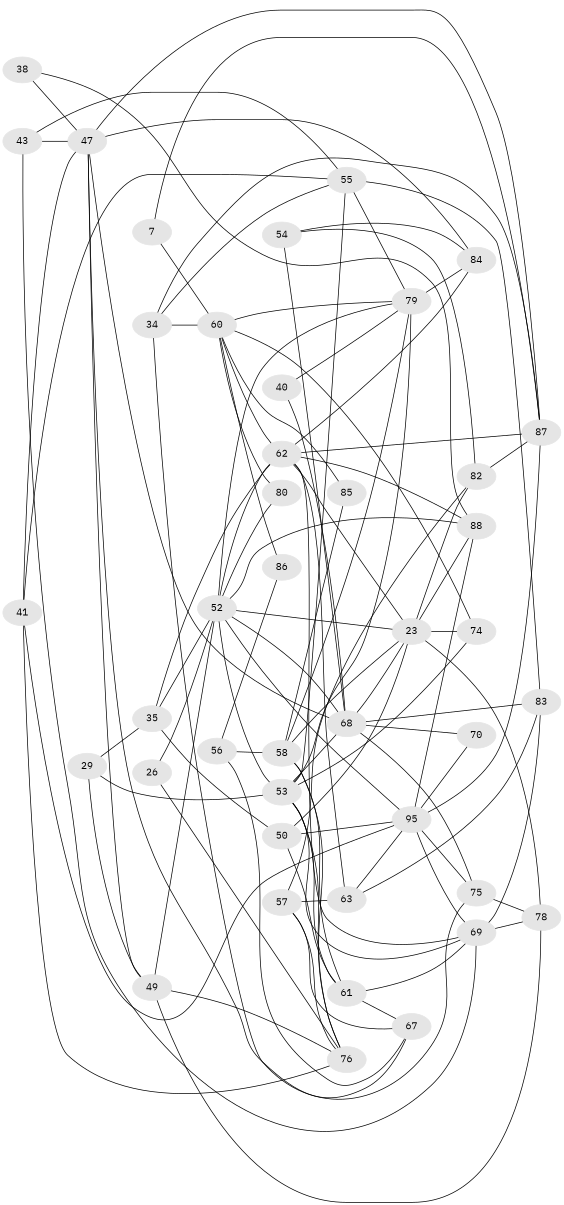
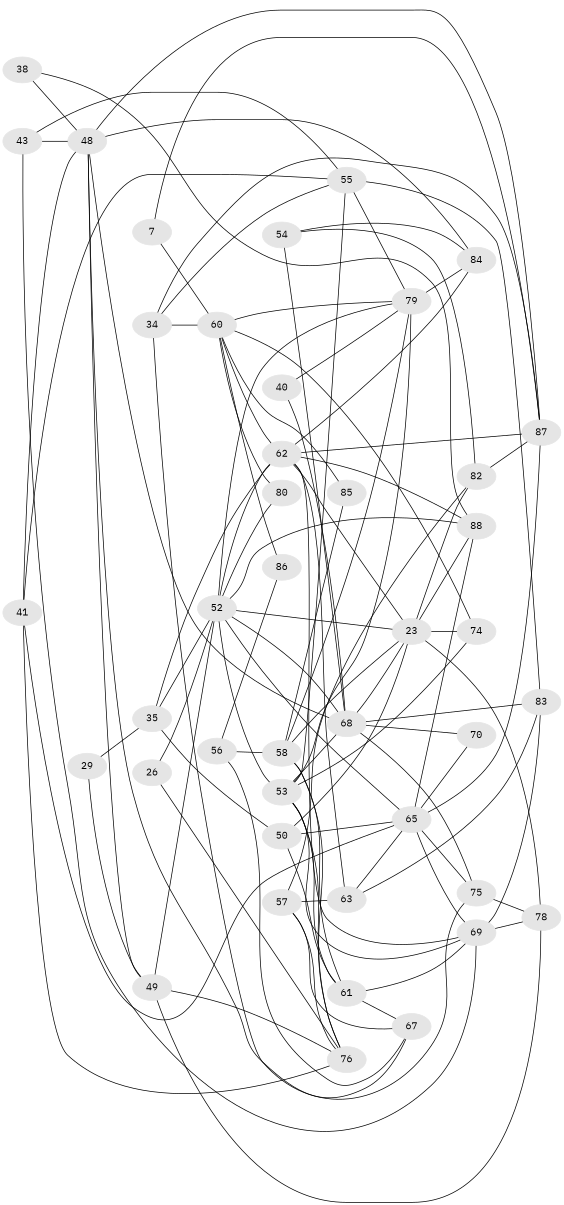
node "47": label "47" -> "48"
edge "29" -- "53": removed
node "95": label "95" -> "65"
